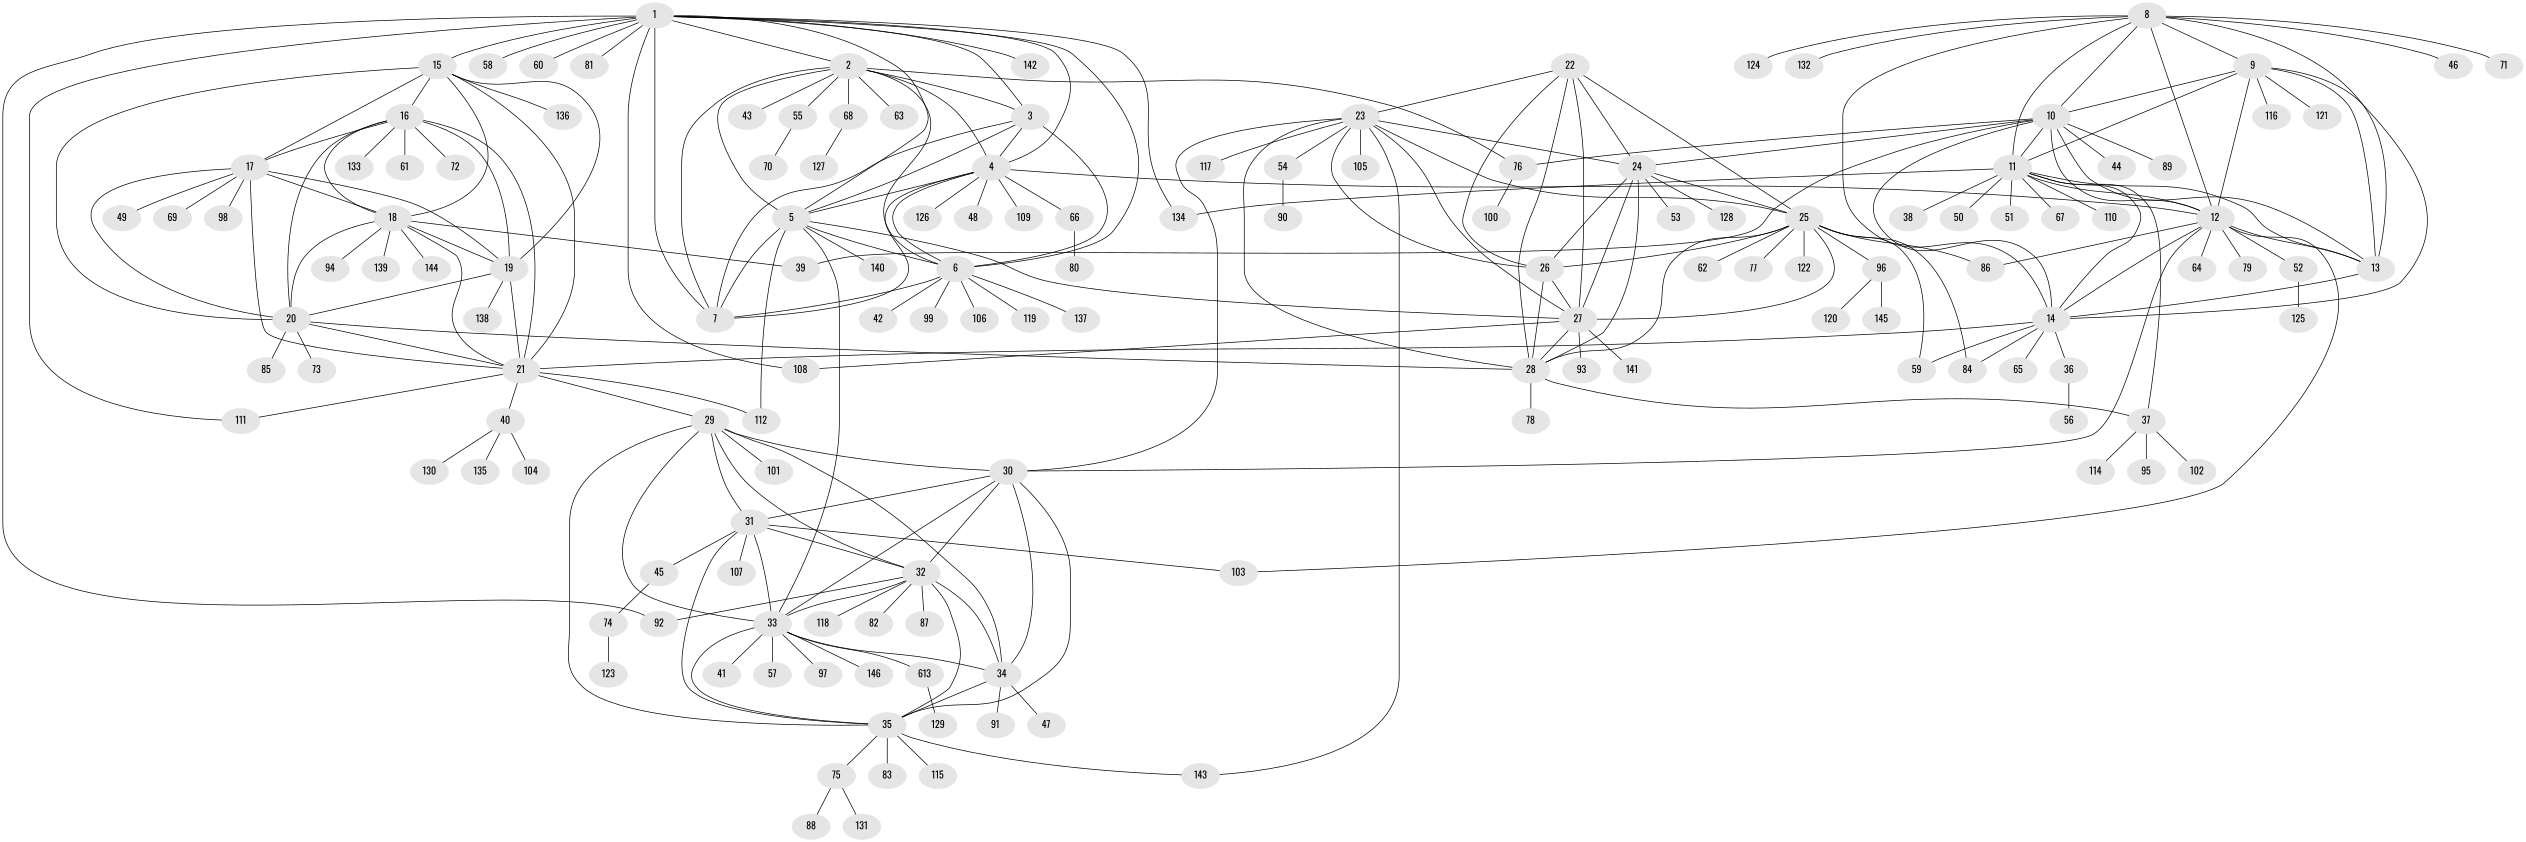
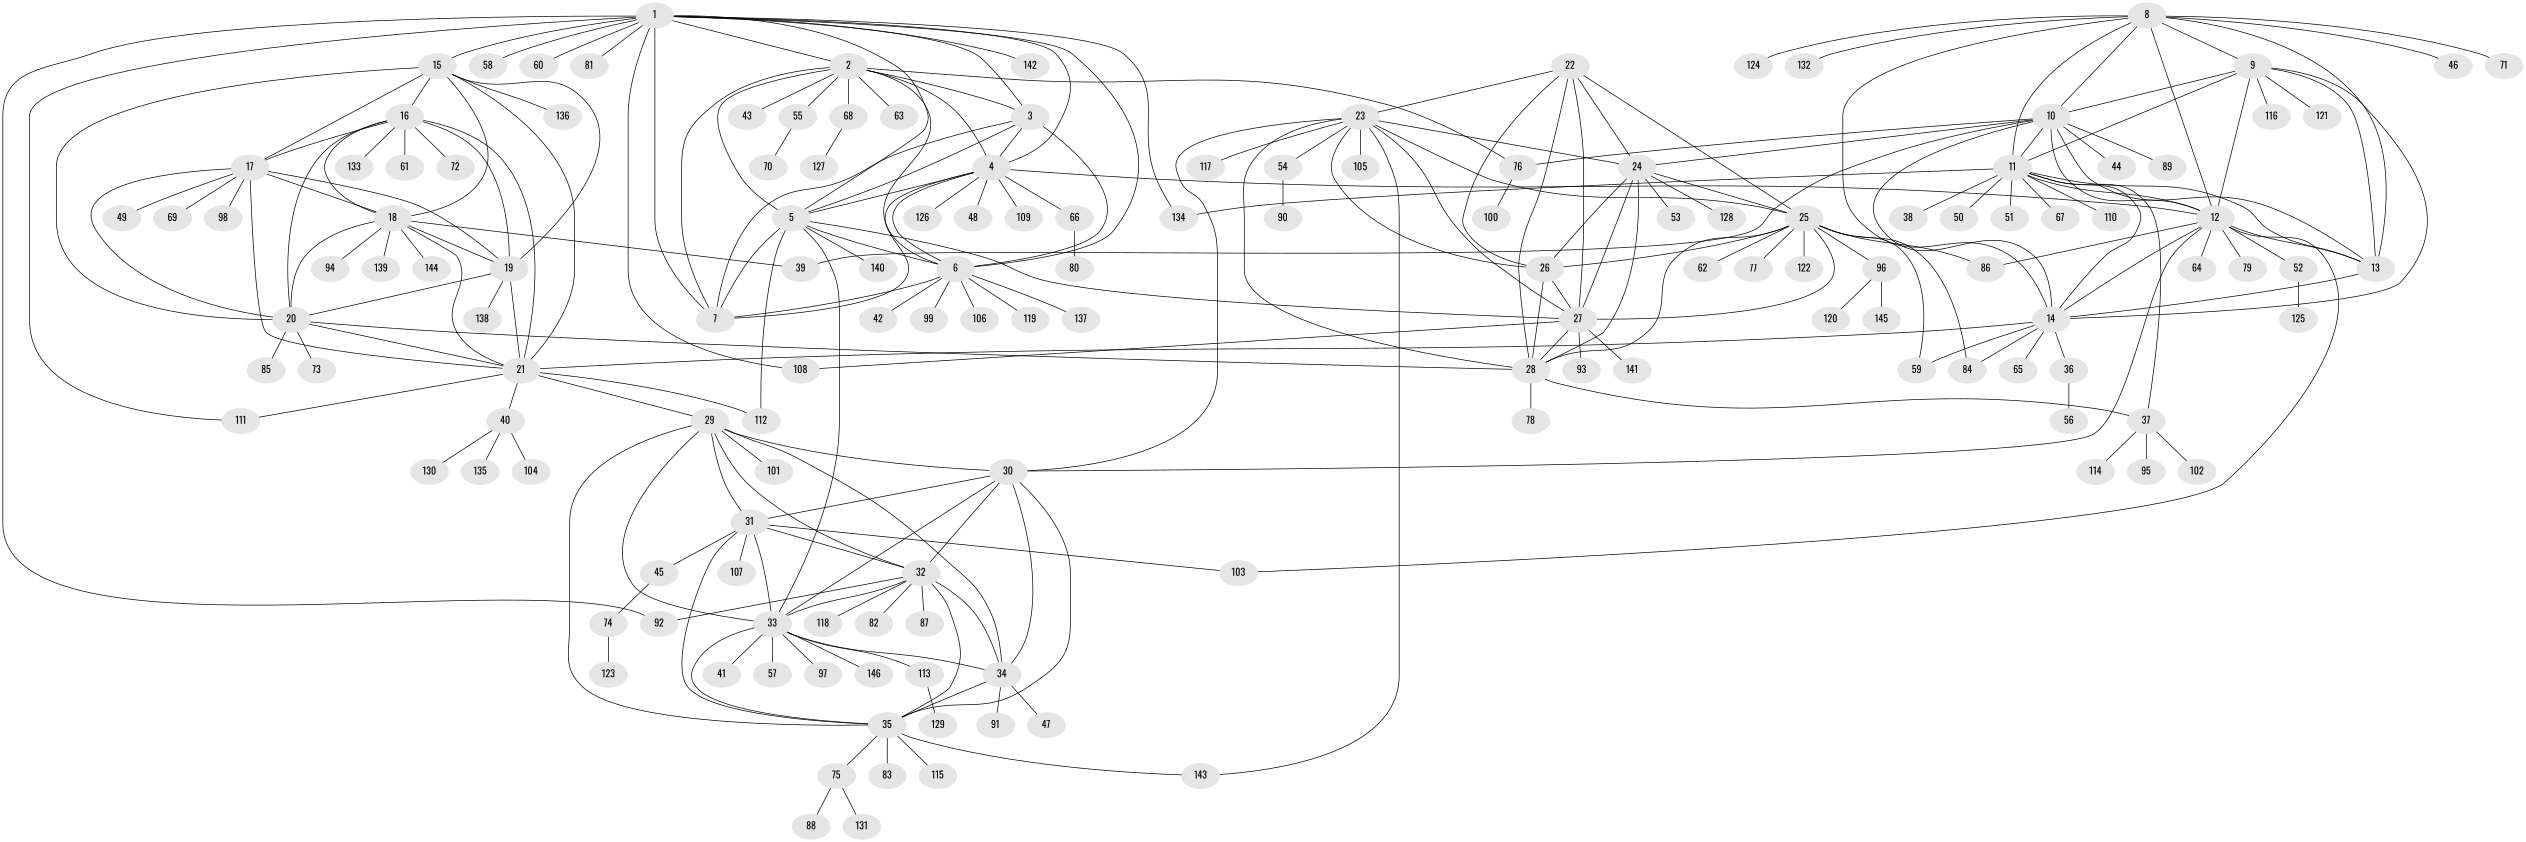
node "613": label "613" -> "113"
